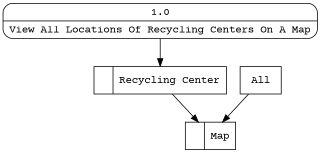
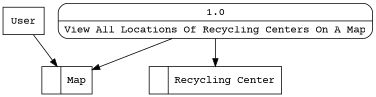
node "All": label "All" -> "User"
edge "Recycling Center" -> "Map": now "1.0" -> "Map"
